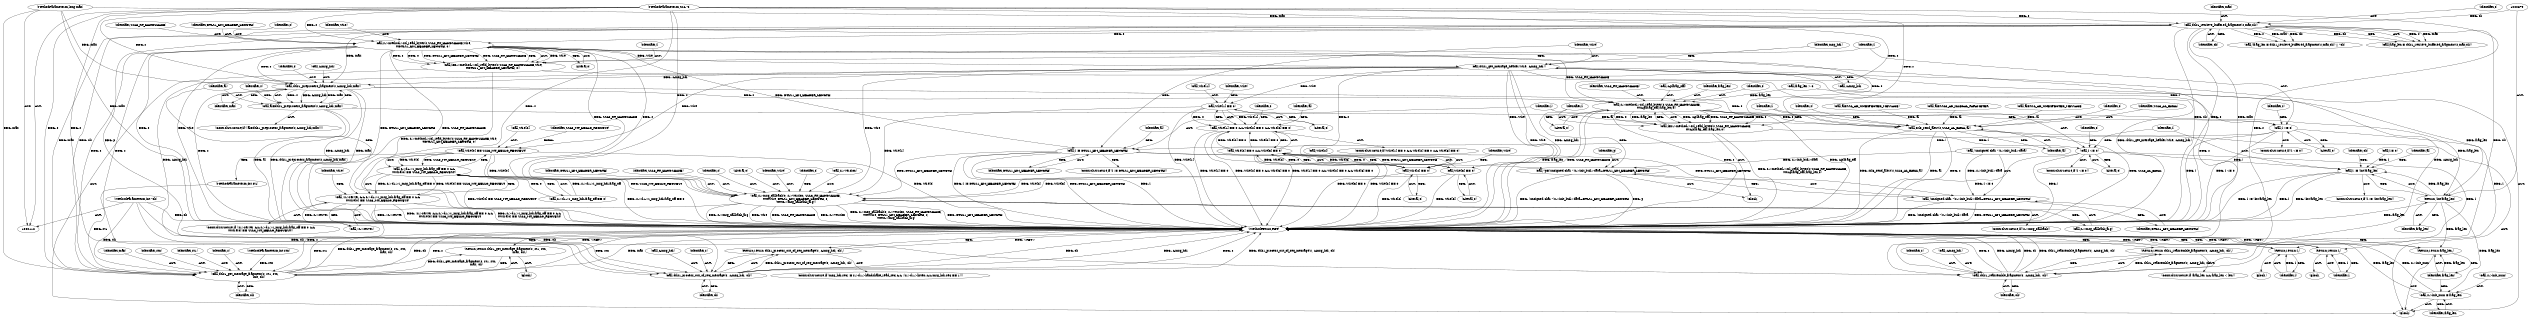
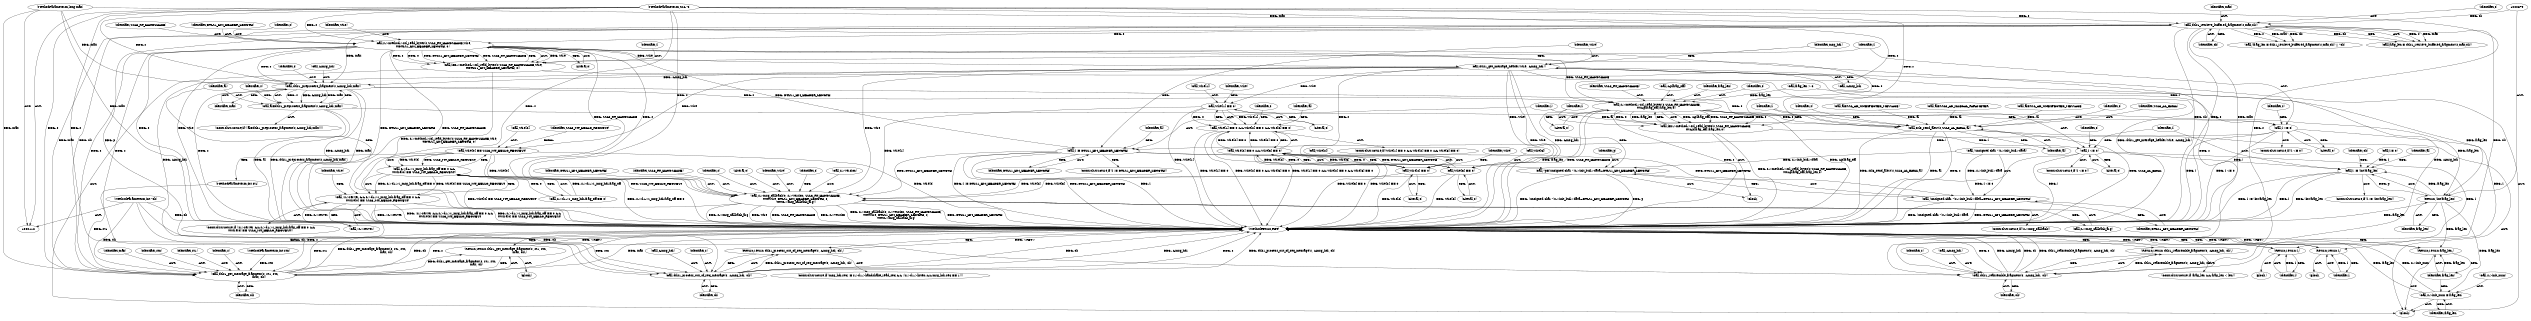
node "(Call,wire[3])": added
edge "(Call,i != (int)frag_len)" -> "(Return,(int)frag_len)": label "CFG: " -> "DDG: p"
edge "(MethodParameterIn,int *ok)" -> "(Call,dtls1_process_out_of_seq_message(s, &msg_hdr, ok))": label "DDG: ok" -> "FATAL: ok"
node "(Call,dtls1_get_message_fragment(s, st1, stn, init, ok))": label "(Call,dtls1_get_message_fragment(s, st1, stn, init, ok))" -> "(Call,dtls1_get_message_fragment(s, st1, stn, max, ok))"
